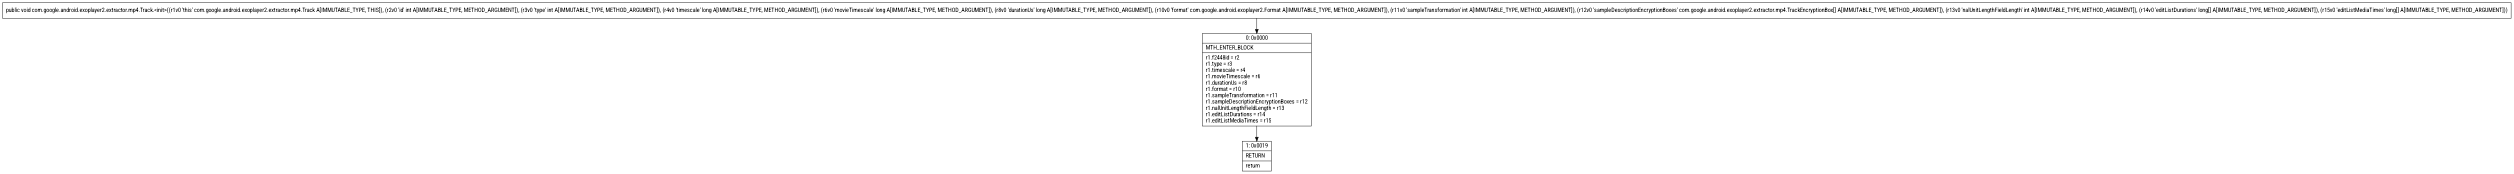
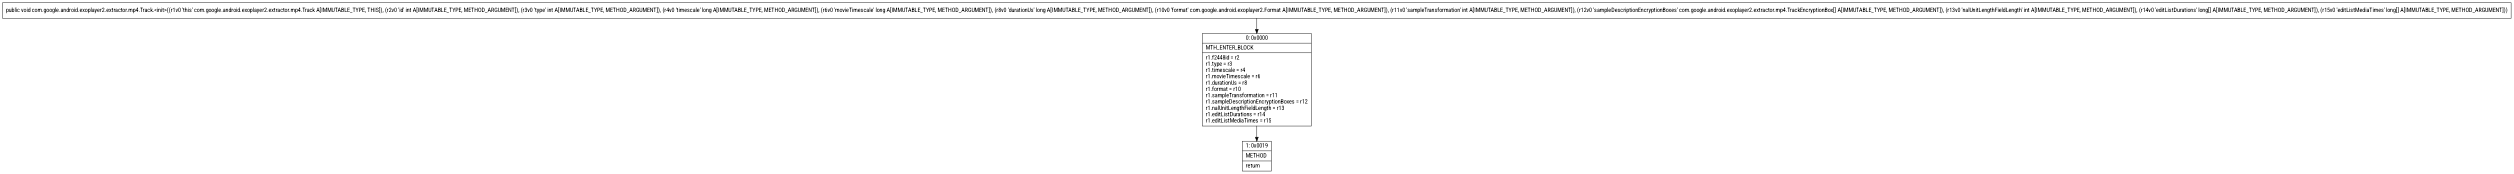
node "1: 0x0019": text "RETURN" -> "METHOD"
